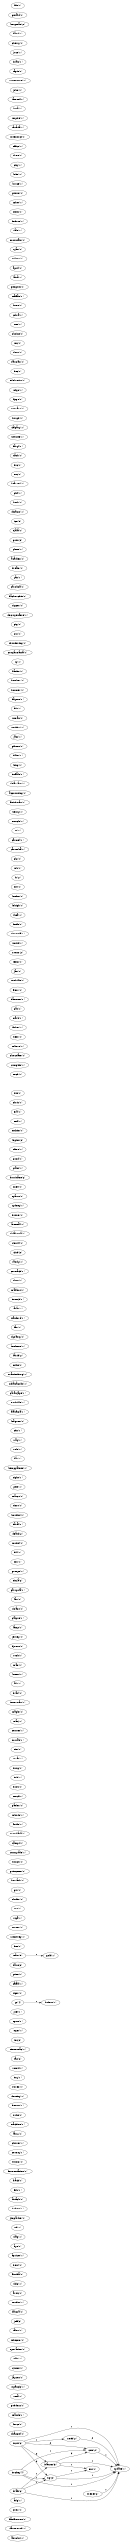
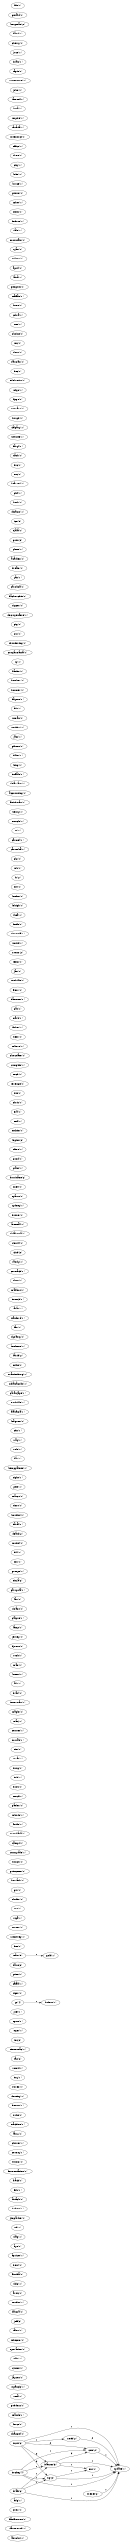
node "revenge(1)": added
edge "hockey(4)" -> "idacom(3)": added, label "1"
